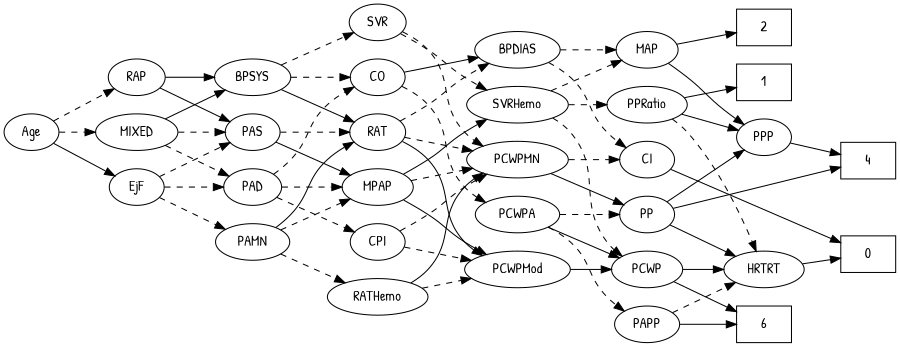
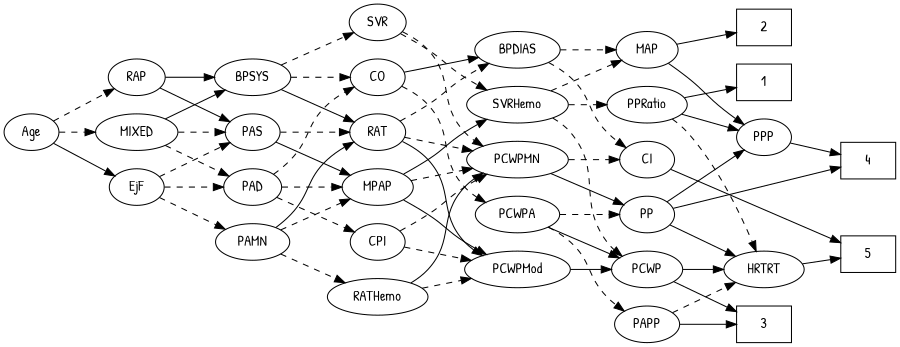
node "0": label "0" -> "5"
node "6": label "6" -> "3"
